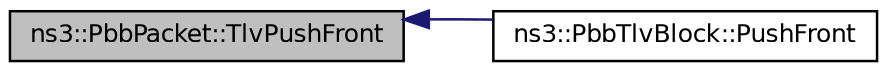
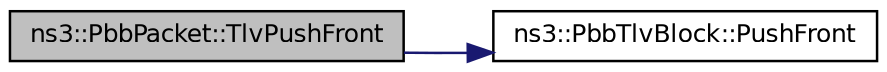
edge "ns3::PbbTlvBlock::PushFront" -> "ns3::PbbPacket::TlvPushFront": reversed
